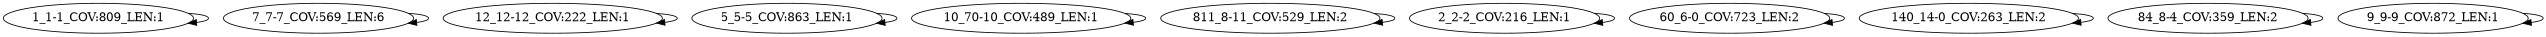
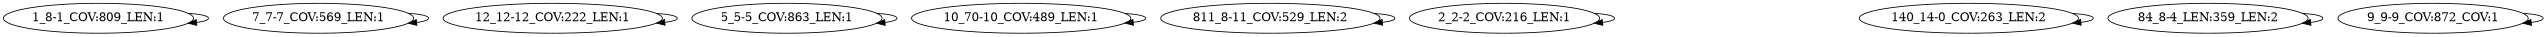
node "1_1-1_COV:809_LEN:1": label "1_1-1_COV:809_LEN:1" -> "1_8-1_COV:809_LEN:1"
node "7_7-7_COV:569_LEN:6": label "7_7-7_COV:569_LEN:6" -> "7_7-7_COV:569_LEN:1"
node "60_6-0_COV:723_LEN:2": removed
node "84_8-4_COV:359_LEN:2": label "84_8-4_COV:359_LEN:2" -> "84_8-4_LEN:359_LEN:2"
node "9_9-9_COV:872_LEN:1": label "9_9-9_COV:872_LEN:1" -> "9_9-9_COV:872_COV:1"
